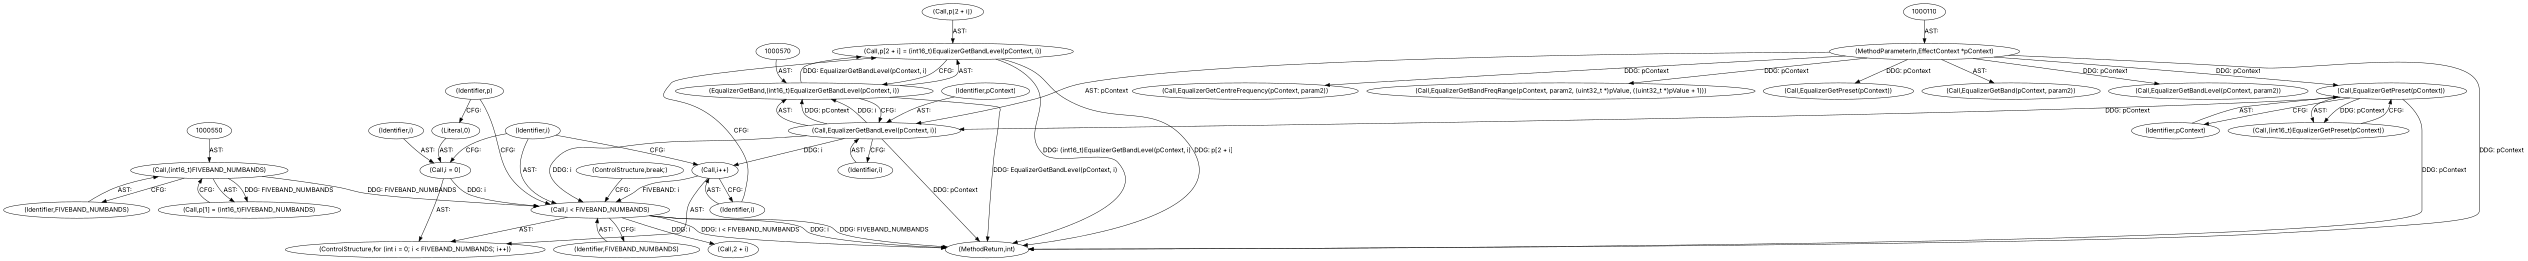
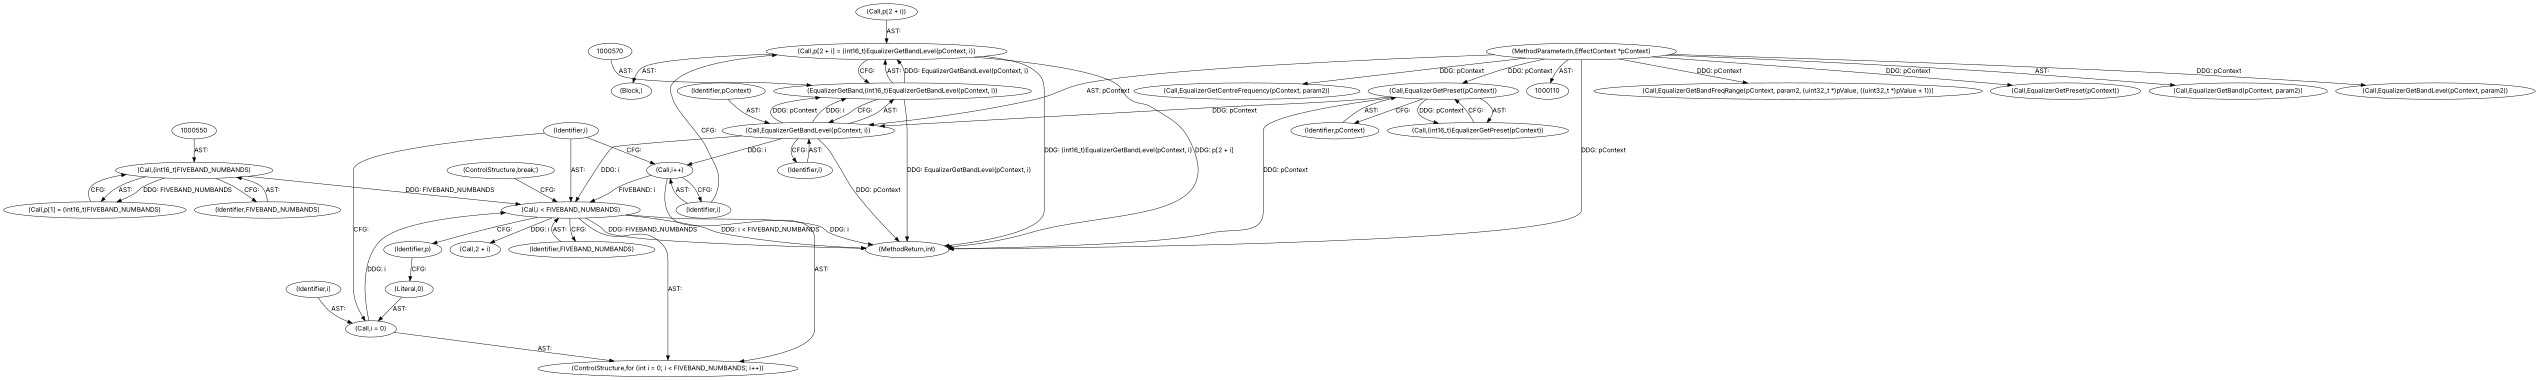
edge "1000110" -> "(MethodParameterIn,EffectContext *pContext)": reversed
node "(Block,)": added
edge "(Identifier,p)" -> "(Call,i < FIVEBAND_NUMBANDS)": reversed
